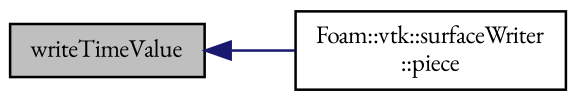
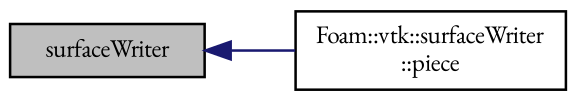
node "writeTimeValue": label "writeTimeValue" -> "surfaceWriter"
